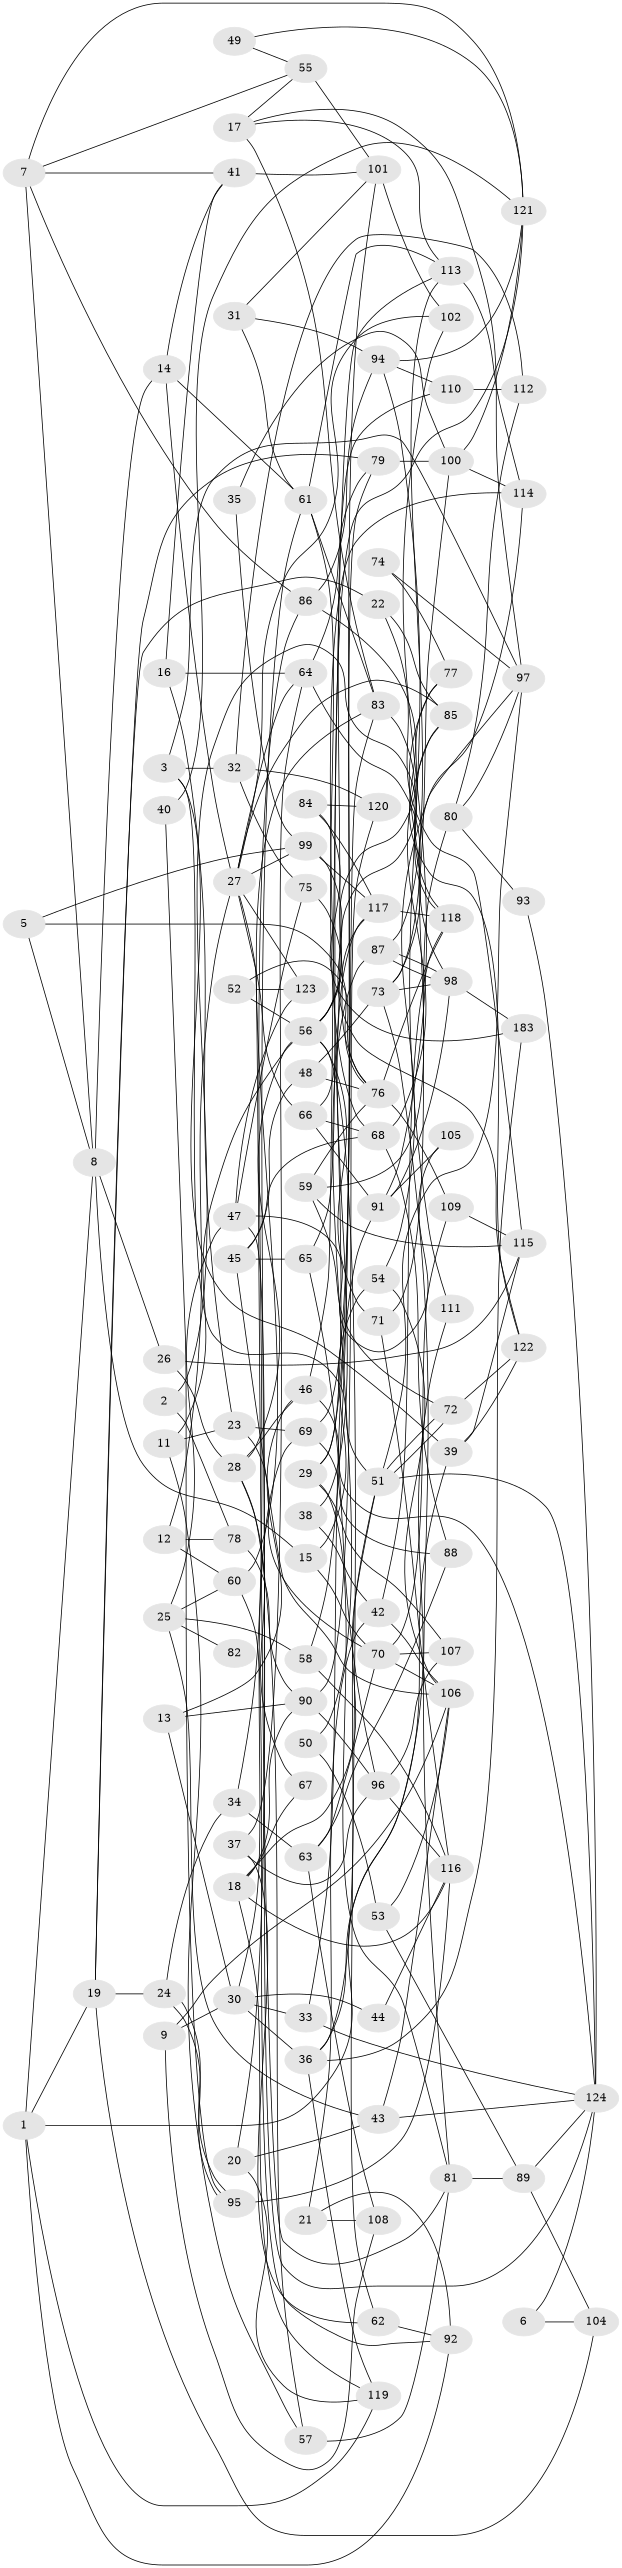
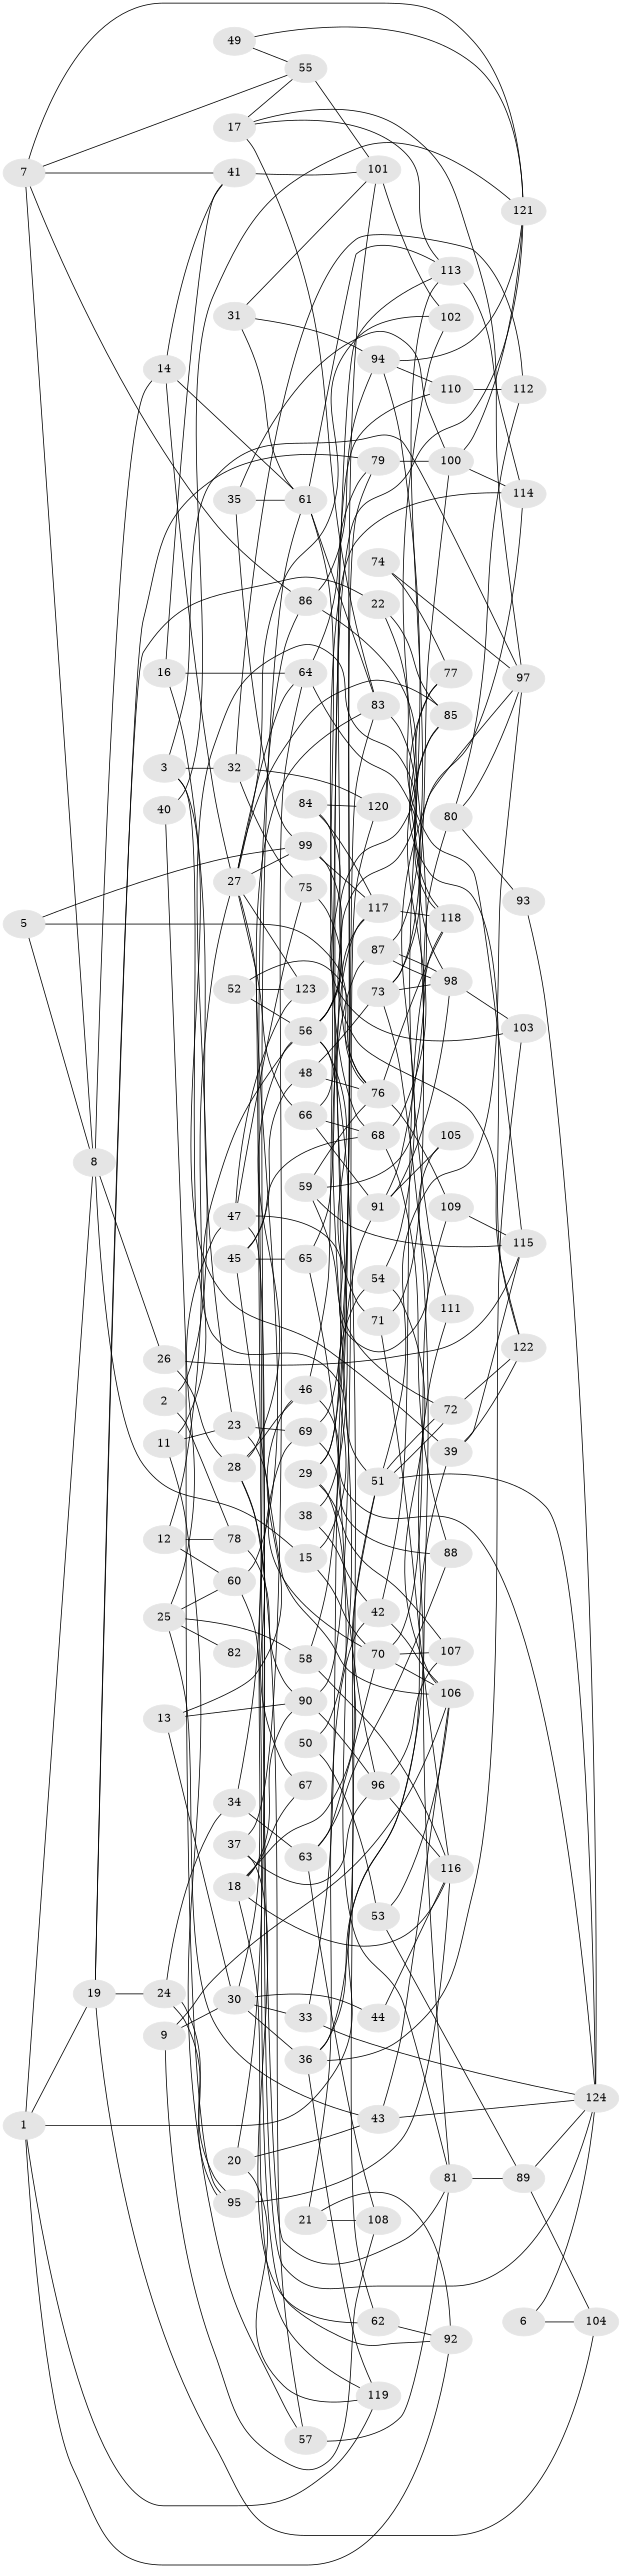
edge "35" -- "61": added
node "183": label "183" -> "103"
